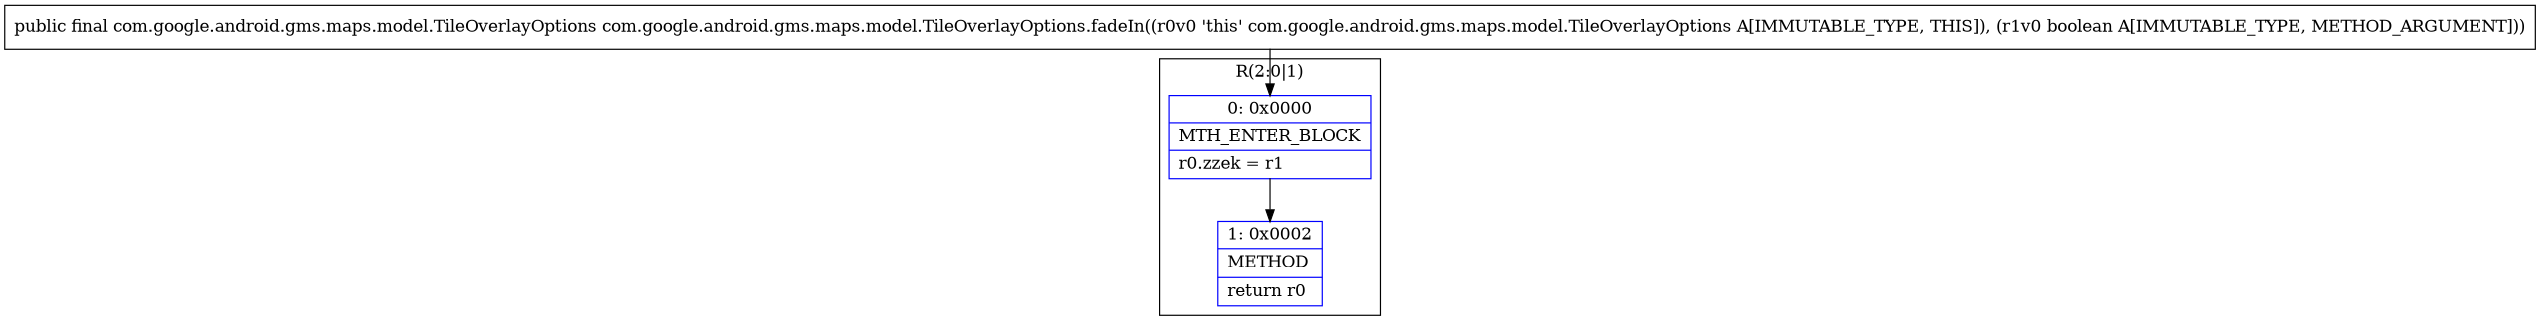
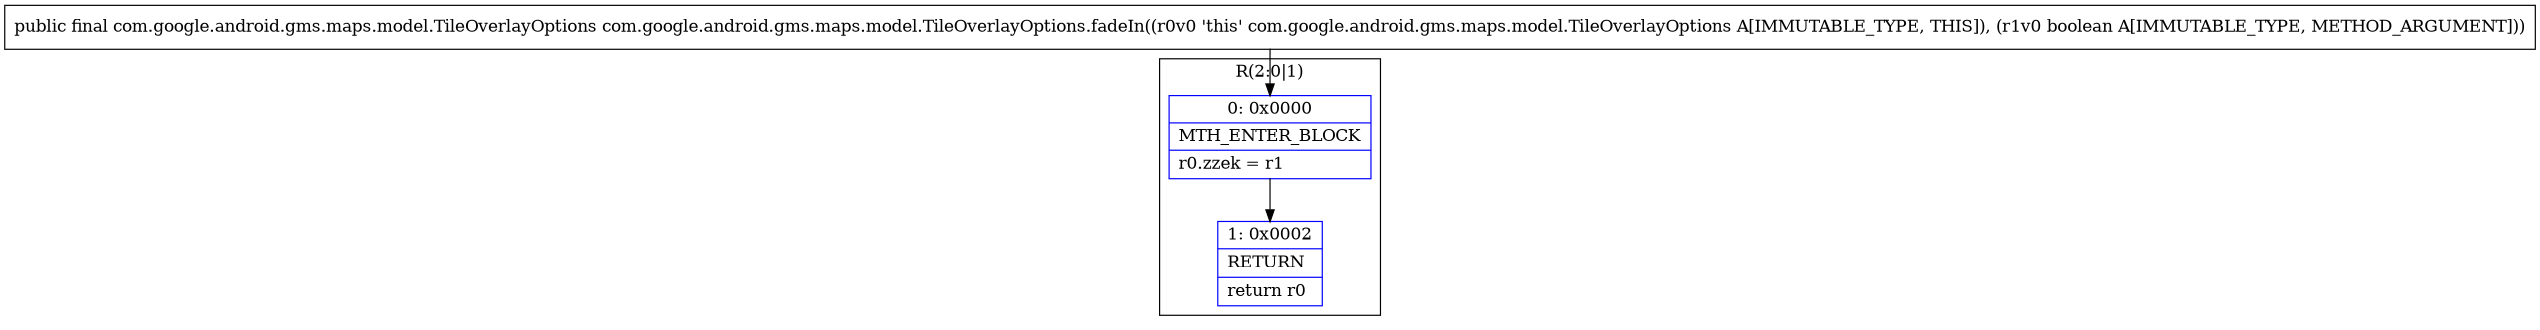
node "1: 0x0002": text "METHOD" -> "RETURN"
